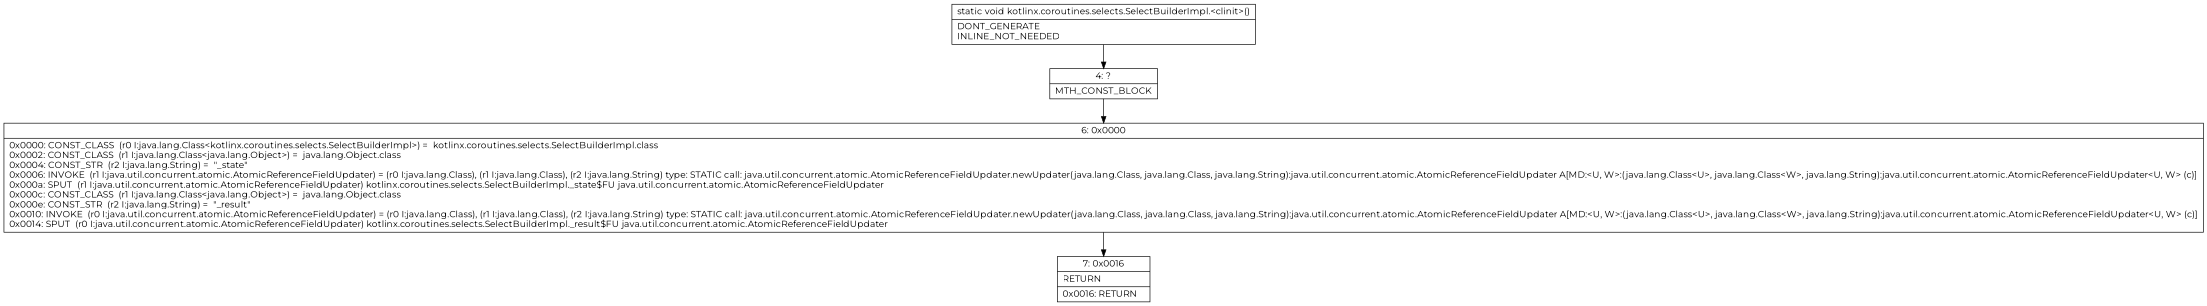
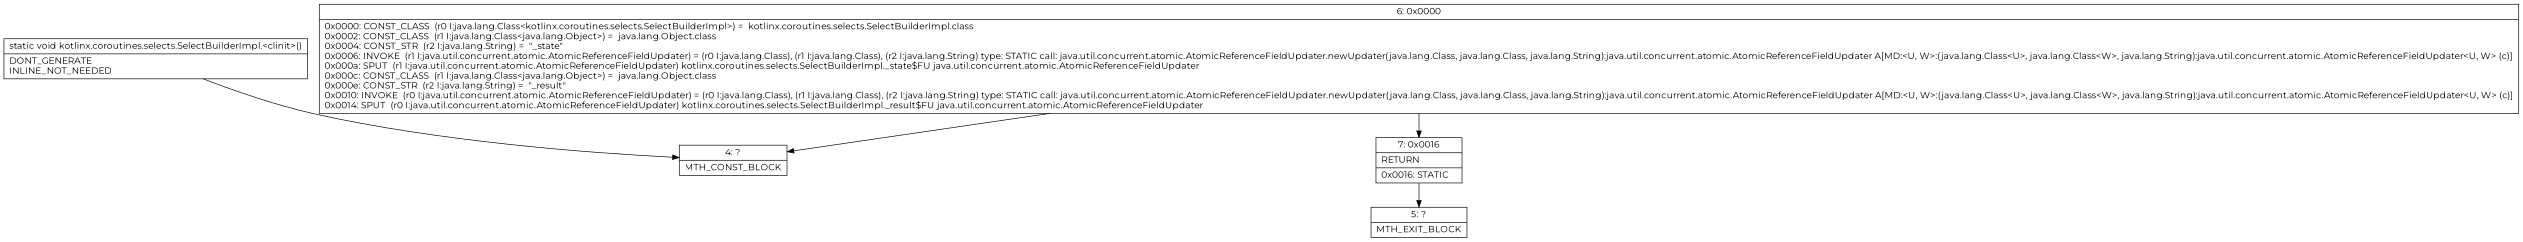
edge "4: ?" -> "6: 0x0000": reversed
node "5: ?": added
node "7: 0x0016": text "0x0016: RETURN" -> "0x0016: STATIC"
